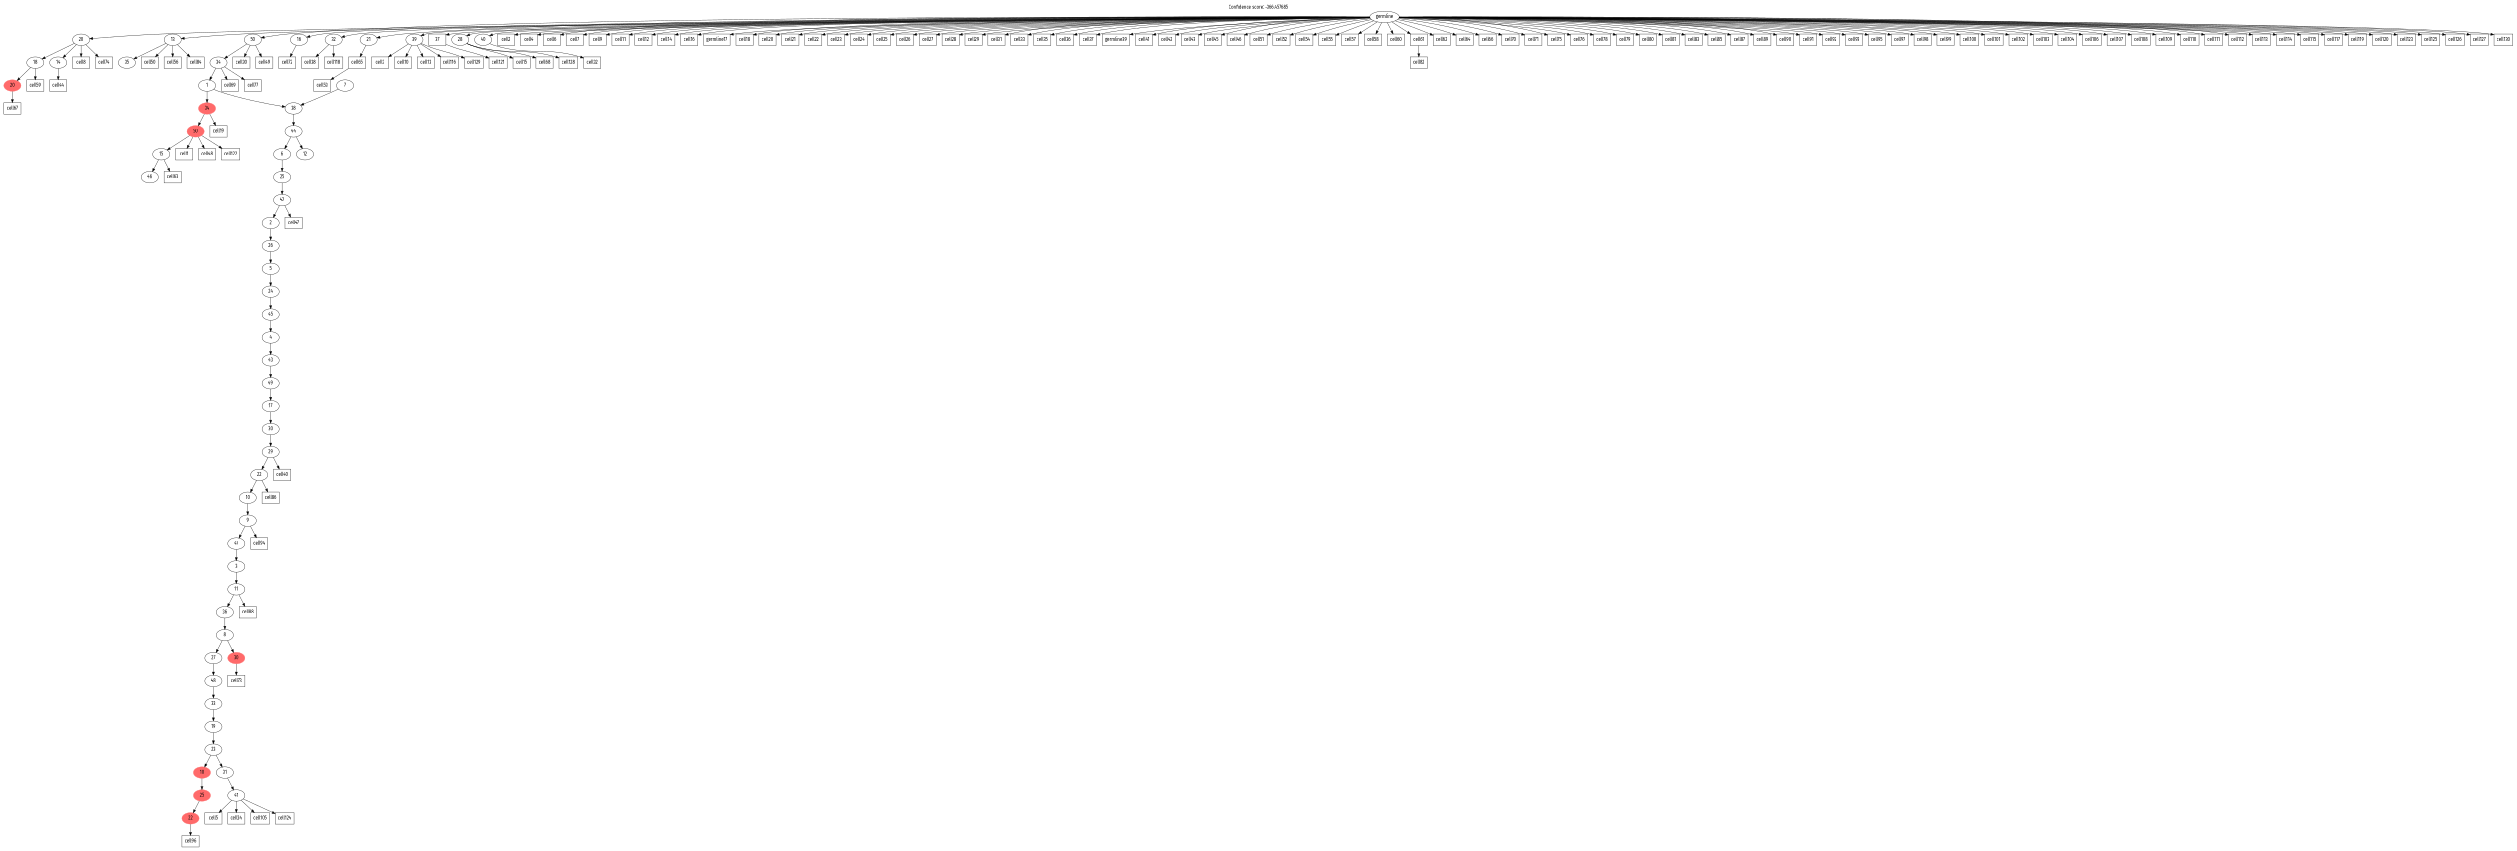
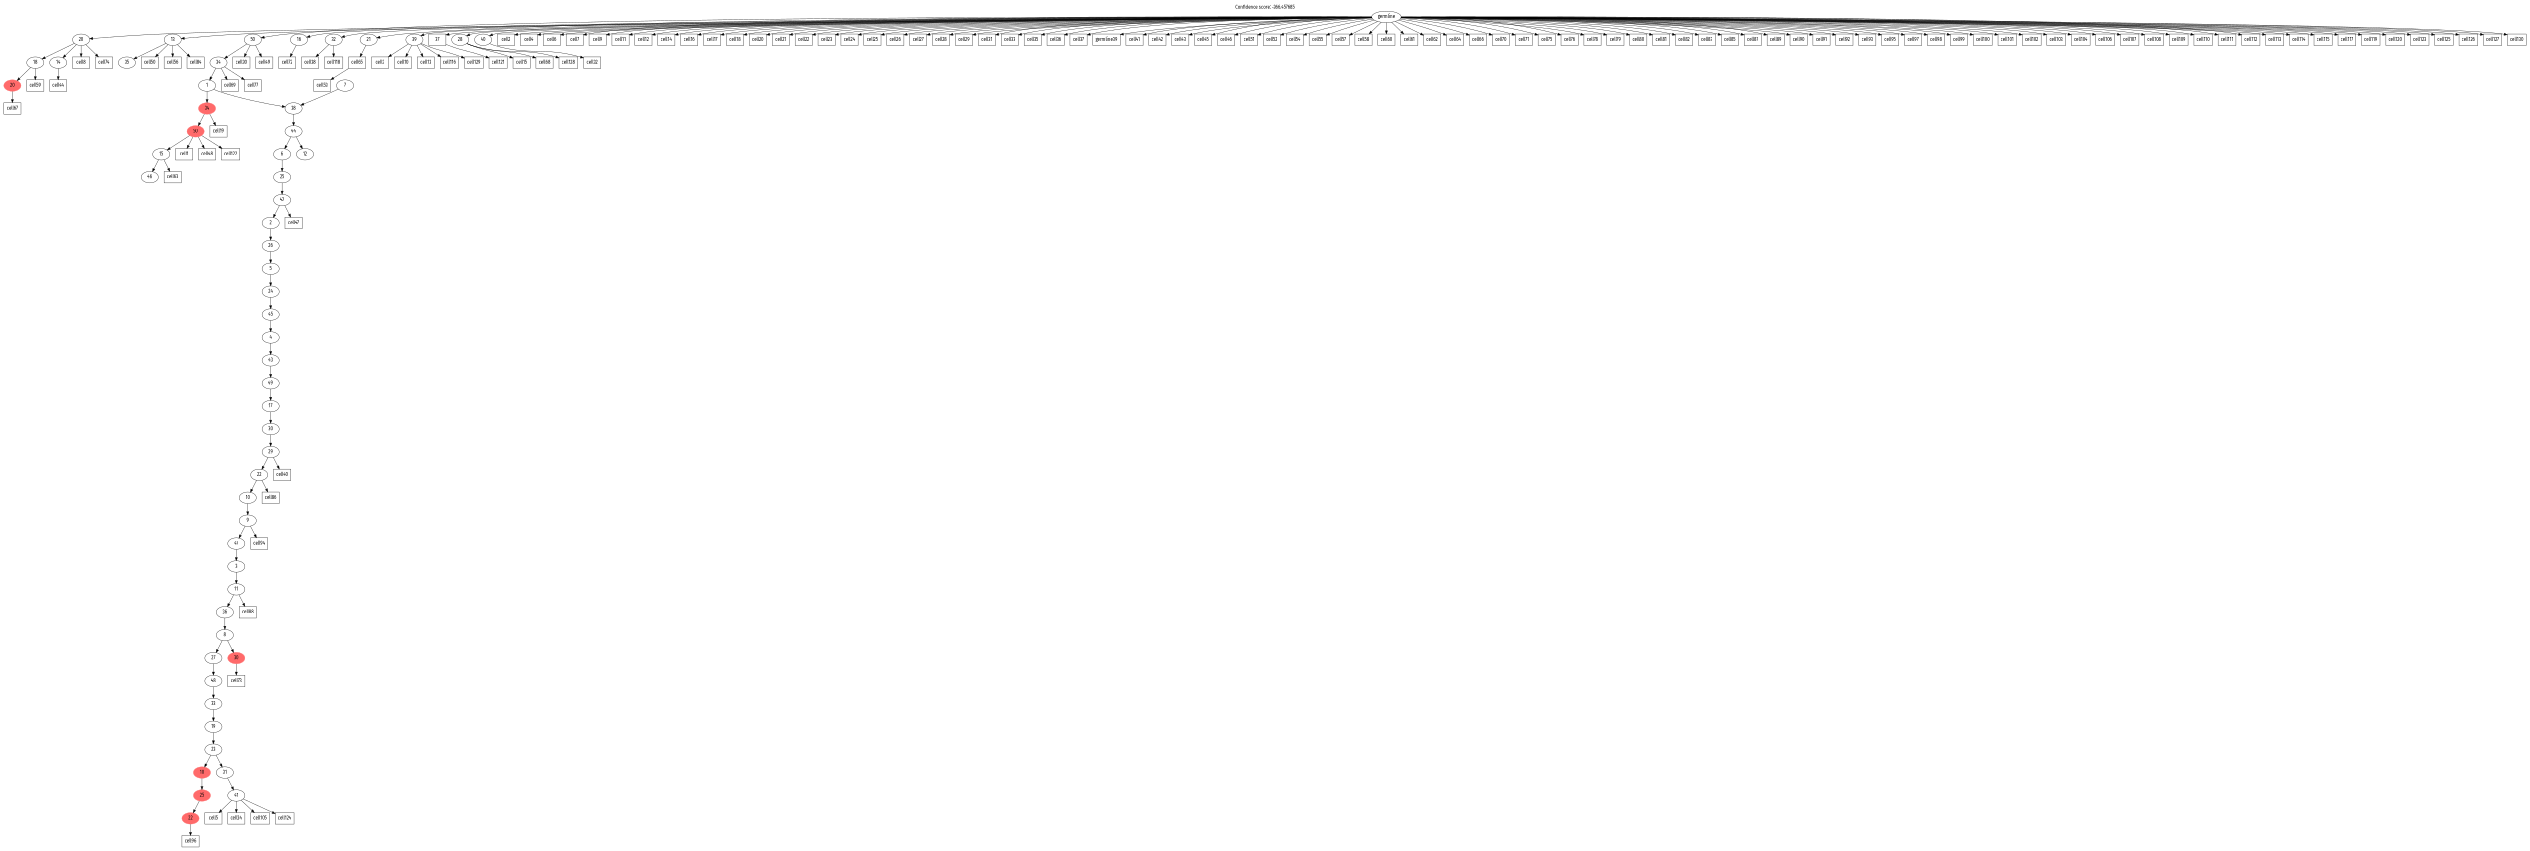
node "germline17": label "germline17" -> "cell17"
edge "cell61" -> "cell82": now "germline" -> "cell82"
